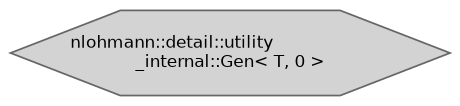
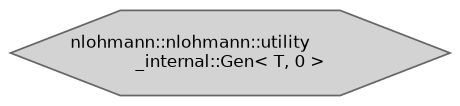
node "nlohmann::detail::utility _internal::Gen< T, 0 >": label "nlohmann::detail::utility _internal::Gen< T, 0 >" -> "nlohmann::nlohmann::utility _internal::Gen< T, 0 >"
